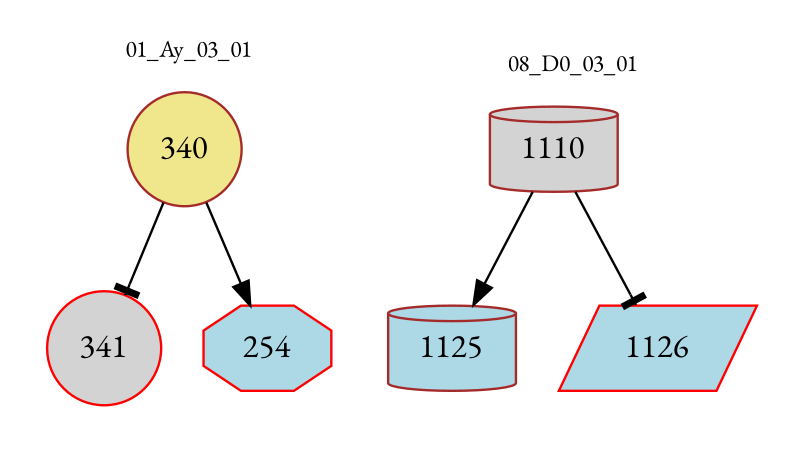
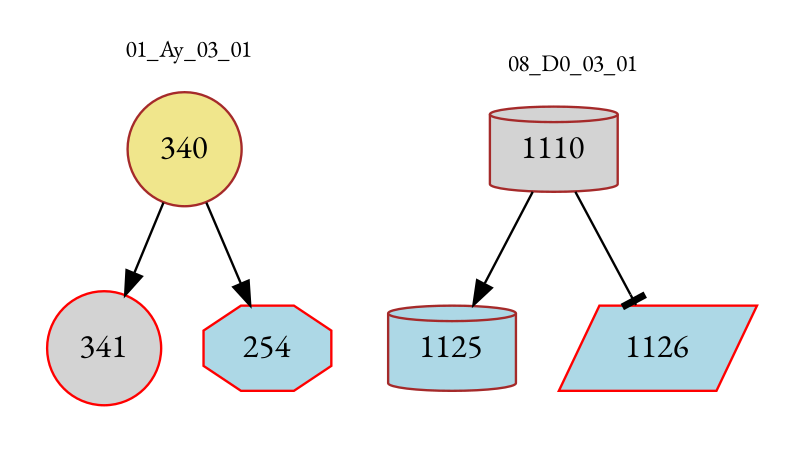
edge "340" -> "341": arrowhead tee -> normal
